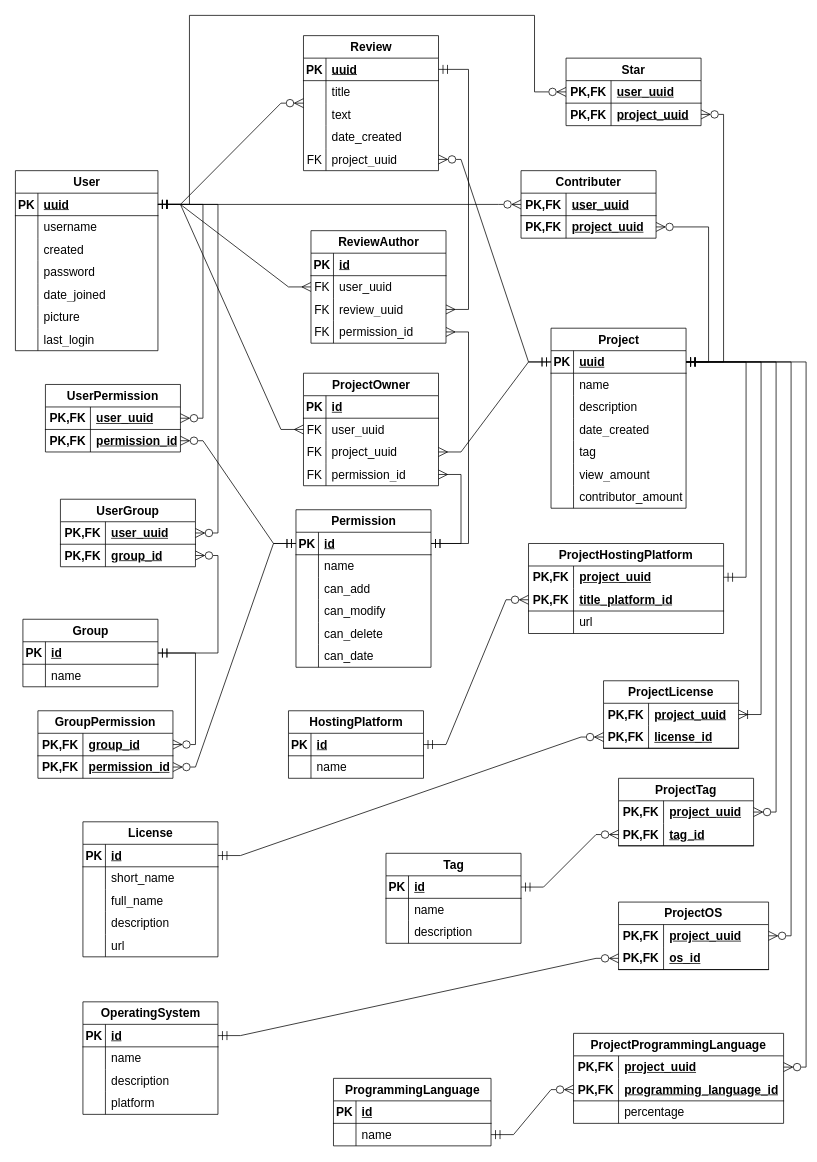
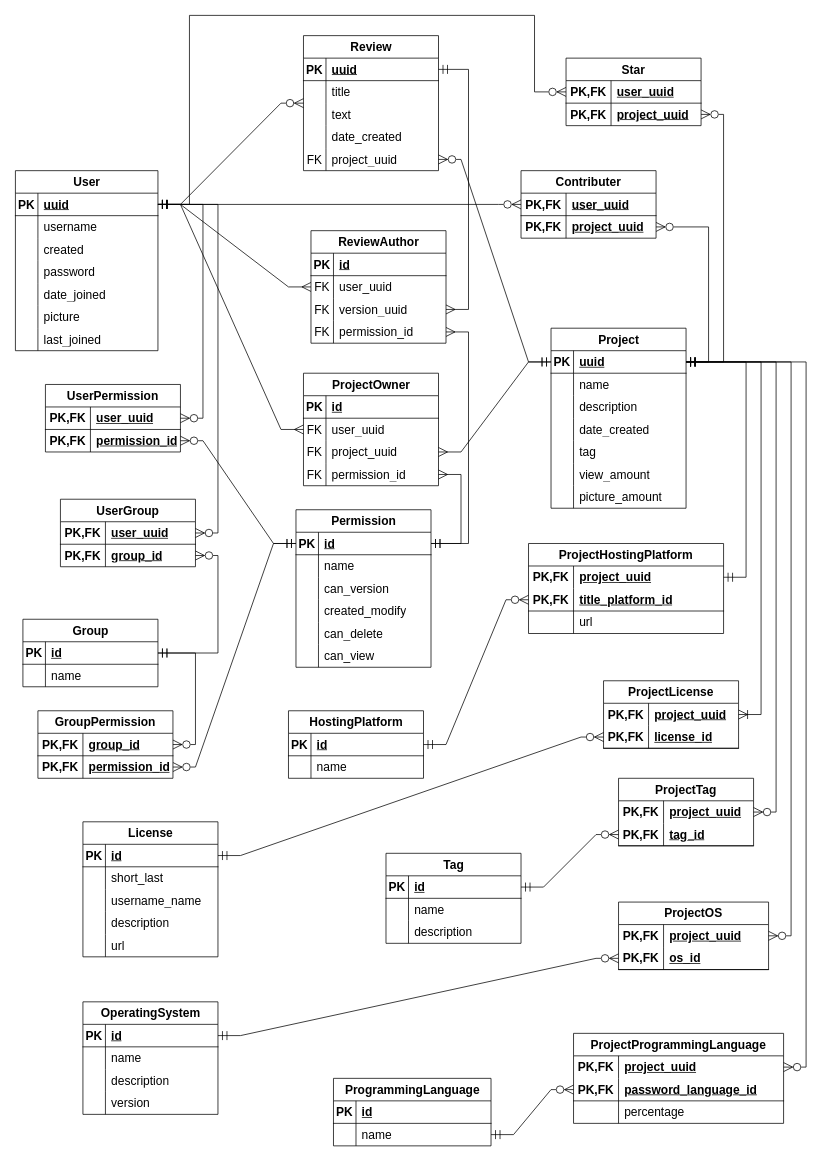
node "review_uuid": label "review_uuid" -> "version_uuid"
node "last_login": label "last_login" -> "last_joined"
node "contributor_amount": label "contributor_amount" -> "picture_amount"
node "can_add": label "can_add" -> "can_version"
node "can_modify": label "can_modify" -> "created_modify"
node "can_date": label "can_date" -> "can_view"
node "short_name": label "short_name" -> "short_last"
node "full_name": label "full_name" -> "username_name"
node "programming_language_id": label "programming_language_id" -> "password_language_id"
node "platform": label "platform" -> "version"
